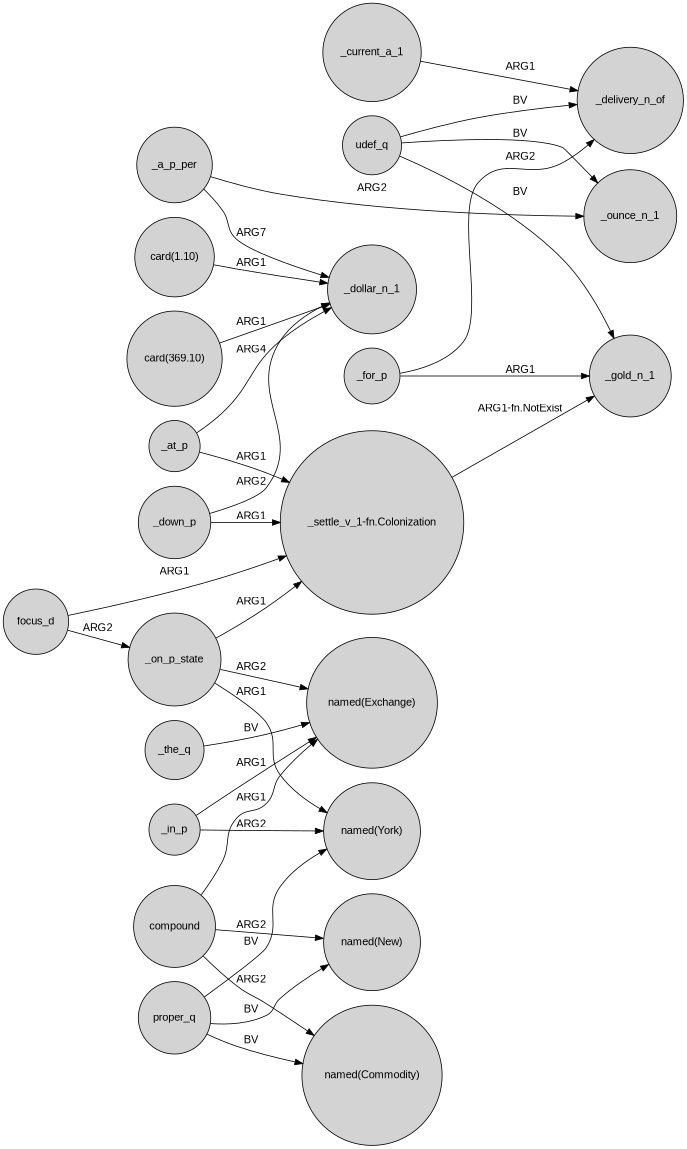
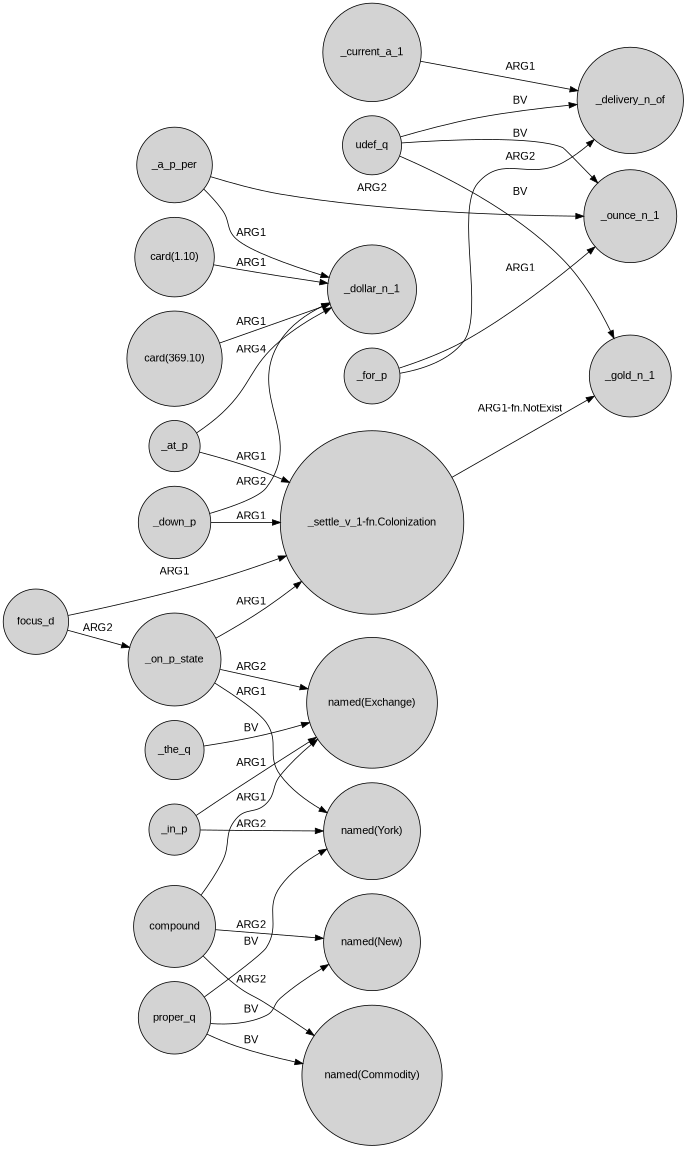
edge "_a_p_per" -> "_dollar_n_1": label "ARG7" -> "ARG1"
edge "_for_p" -> "_gold_n_1": now "_for_p" -> "_ounce_n_1"
